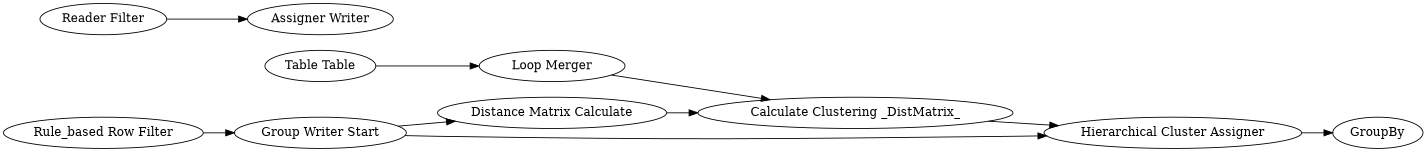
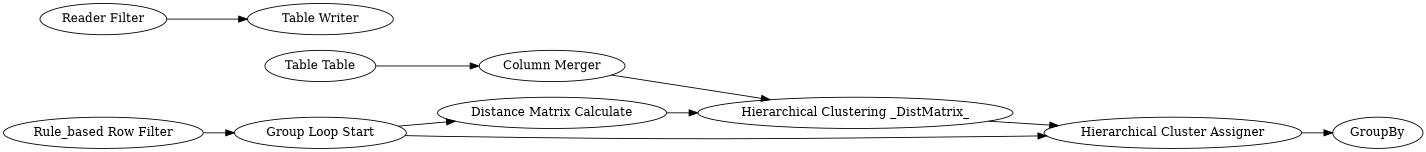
node "Assigner Writer": label "Assigner Writer" -> "Table Writer"
node "Loop Merger": label "Loop Merger" -> "Column Merger"
node "Calculate Clustering _DistMatrix_": label "Calculate Clustering _DistMatrix_" -> "Hierarchical Clustering _DistMatrix_"
node "Group Writer Start": label "Group Writer Start" -> "Group Loop Start"
